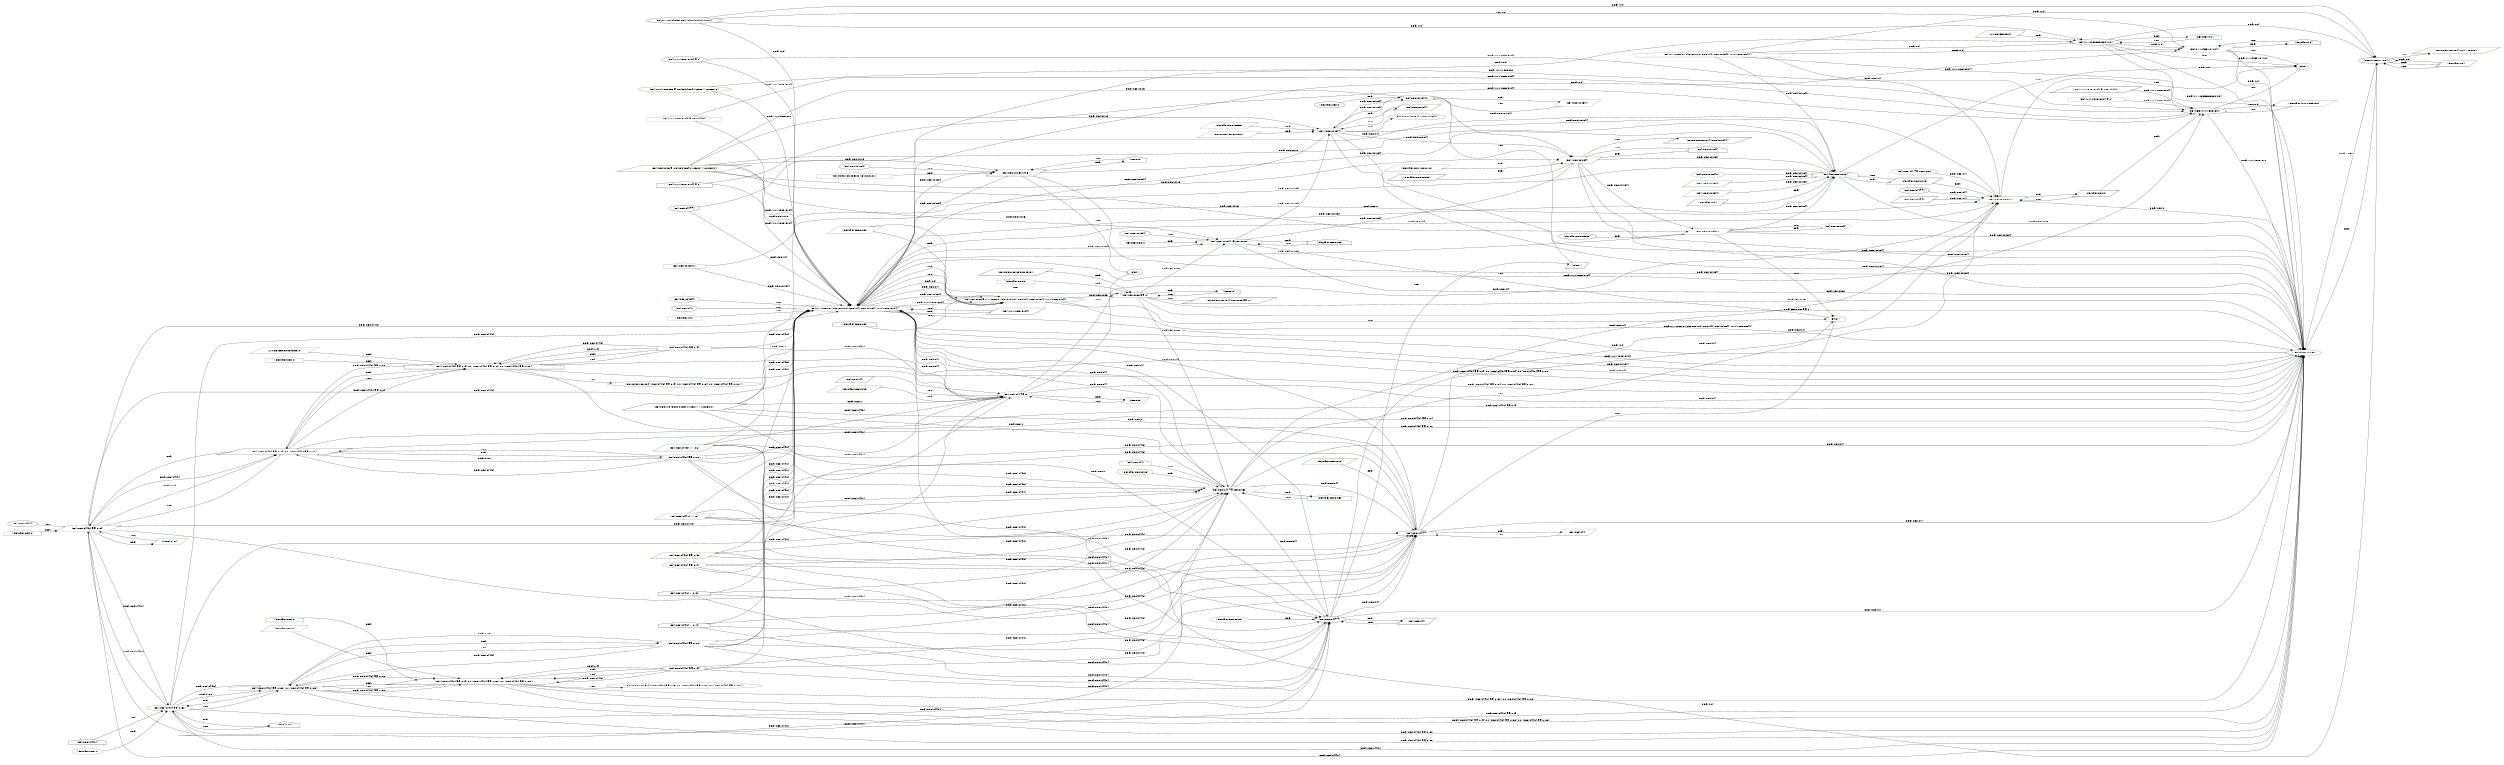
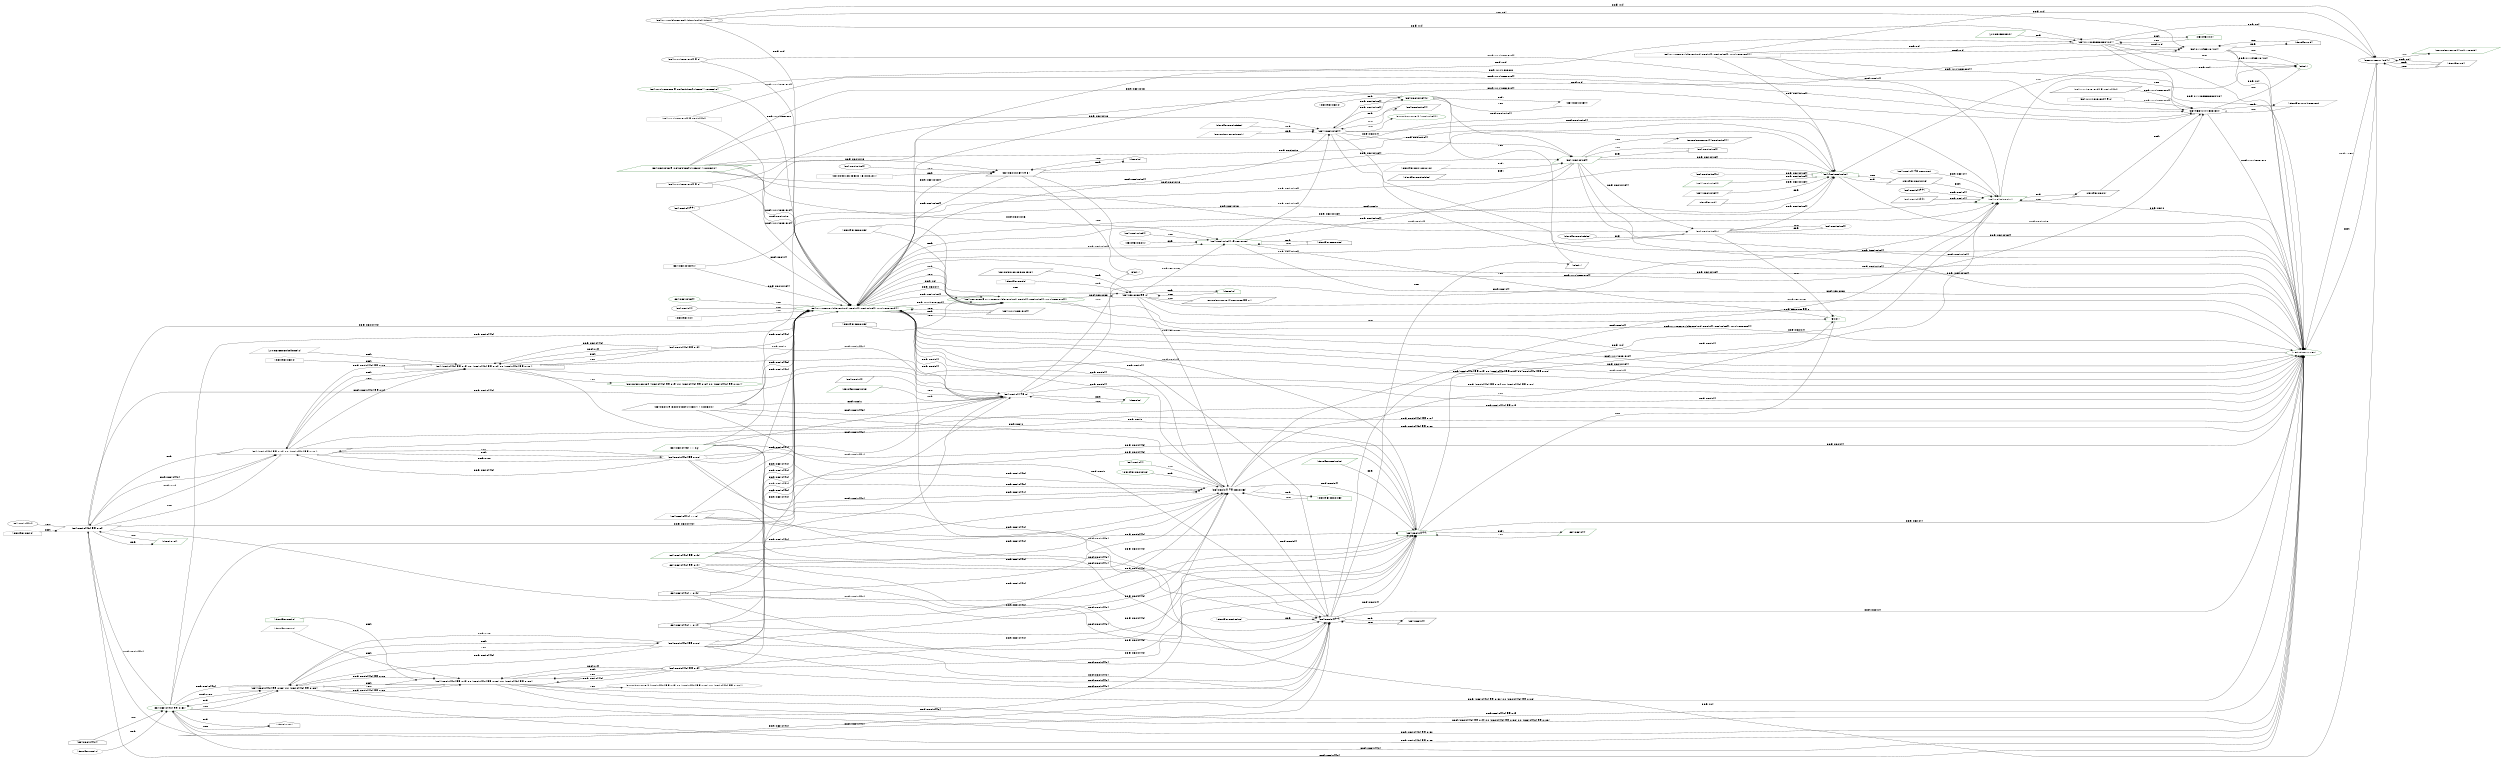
edge "(Call,free(running_event))" -> "(Identifier,running_event)": label "AST: mdi" -> "CFG: "
edge "(MethodReturn,RET)" -> "(Return,return (mdi);)": arrowhead box -> odot
edge "(Call,tracks[i][1] == 0x2f)" -> "(Call,tracks[i][1] == 0x51)": removed, label "DDG: tracks[i][1]"
